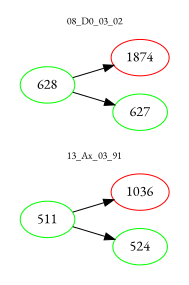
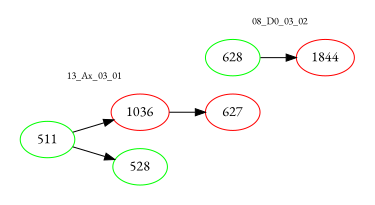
node "1874": label "1874" -> "1844"
edge "628" -> "627": now "1036" -> "627"
node "627": color green -> red
cluster "13_Ax_03_91": label "13_Ax_03_91" -> "13_Ax_03_01"
node "524": label "524" -> "528"
